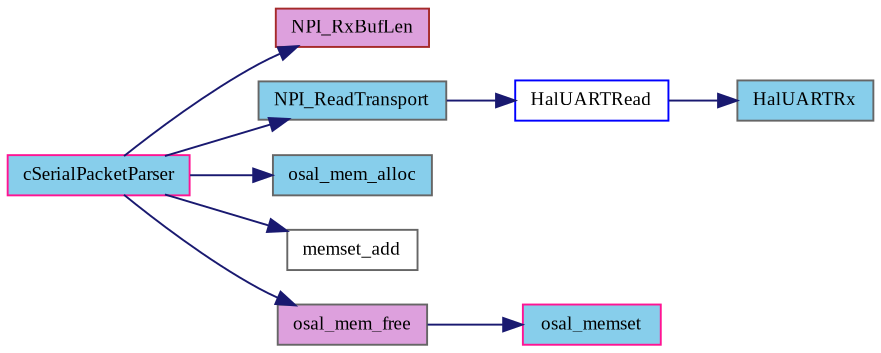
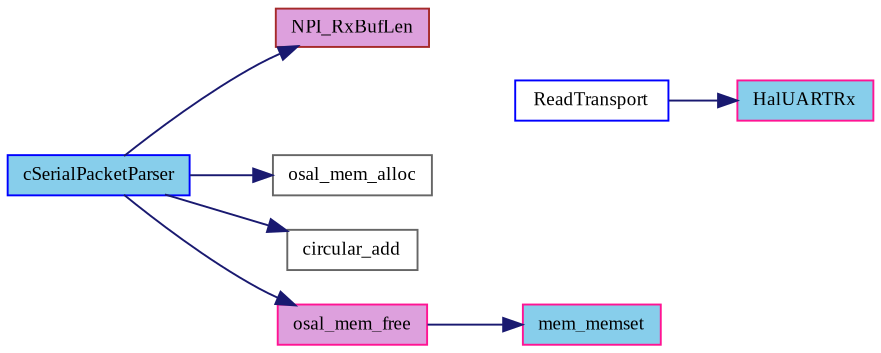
node "NPI_ReadTransport": removed
node "HalUARTRead": label "HalUARTRead" -> "ReadTransport"
node "HalUARTRx": color gray40 -> deeppink
node "cSerialPacketParser": color deeppink -> blue
node "osal_mem_alloc": fillcolor skyblue -> white
node "memset_add": label "memset_add" -> "circular_add"
node "osal_mem_free": color gray40 -> deeppink
node "osal_memset": label "osal_memset" -> "mem_memset"
